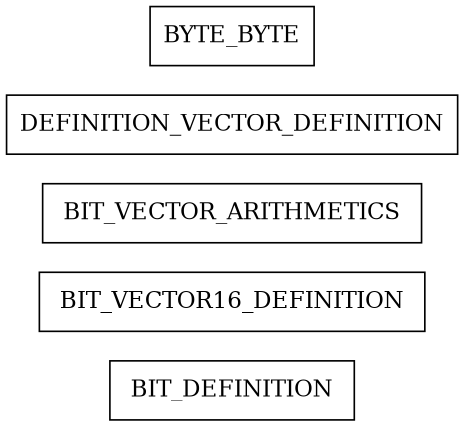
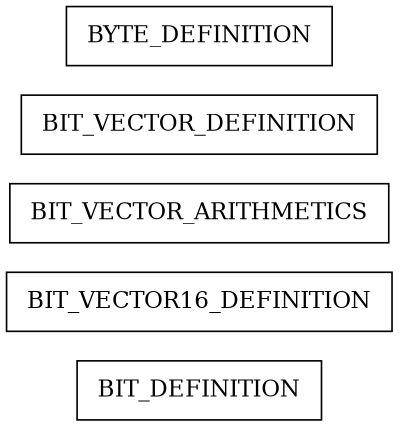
node "BYTE_BYTE": label "BYTE_BYTE" -> "BYTE_DEFINITION"
node "DEFINITION_VECTOR_DEFINITION": label "DEFINITION_VECTOR_DEFINITION" -> "BIT_VECTOR_DEFINITION"
